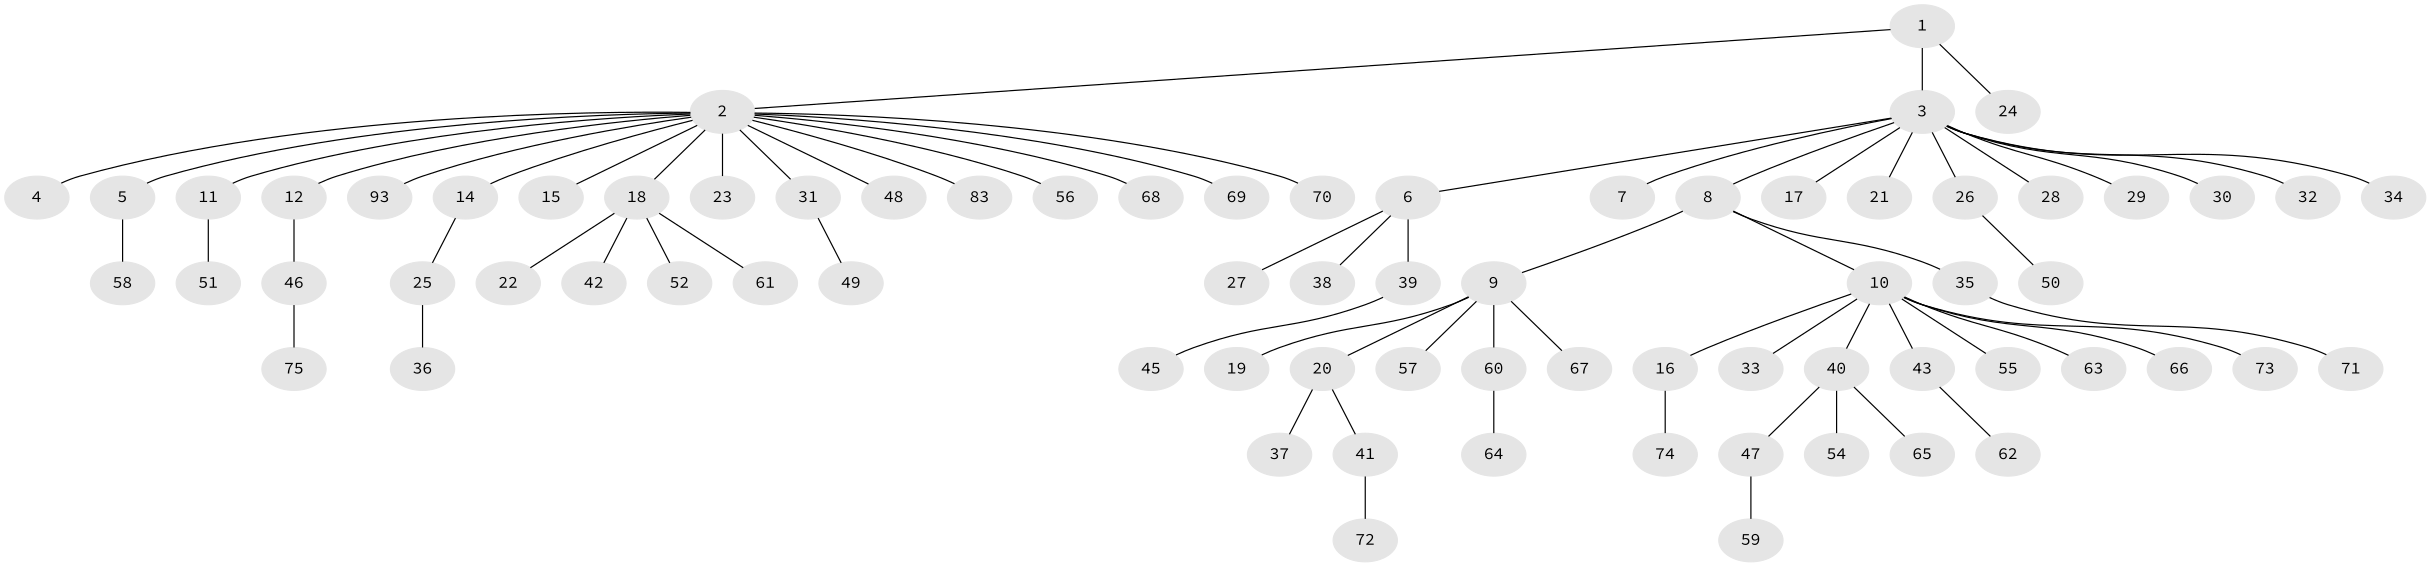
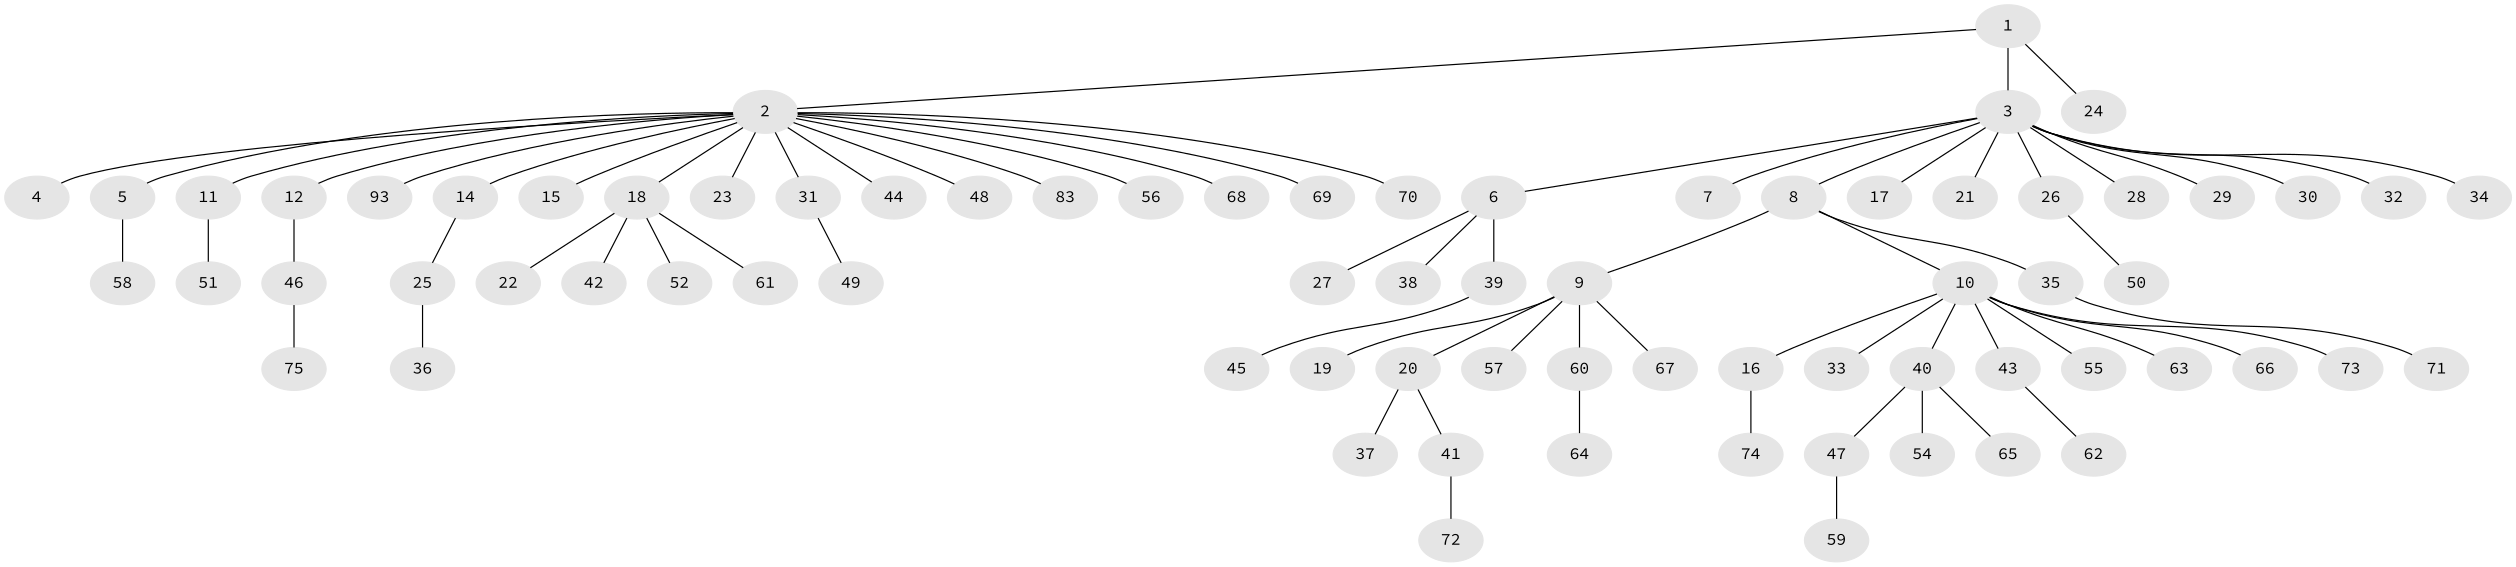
node "44": added
